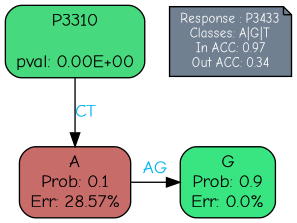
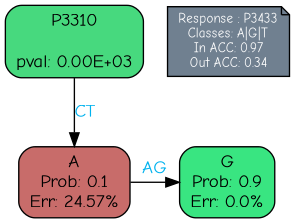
node "P3310 pval: 0.00E+00": label "P3310 pval: 0.00E+00" -> "P3310 pval: 0.00E+03"
node "A Prob: 0.1 Err: 28.57%": label "A Prob: 0.1 Err: 28.57%" -> "A Prob: 0.1 Err: 24.57%"
